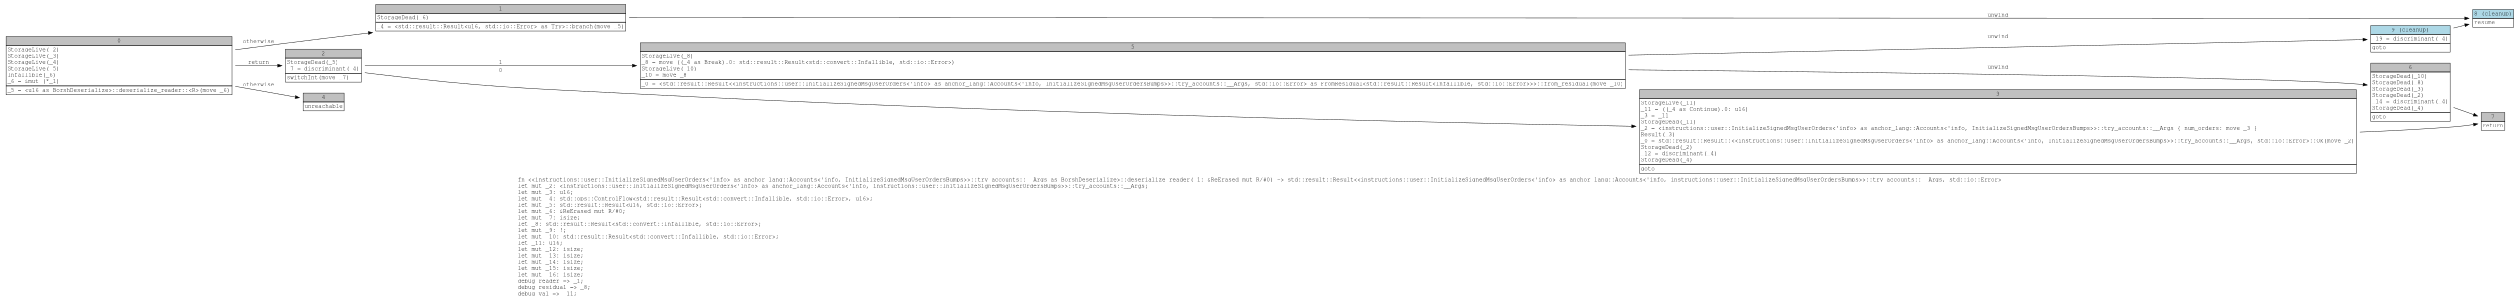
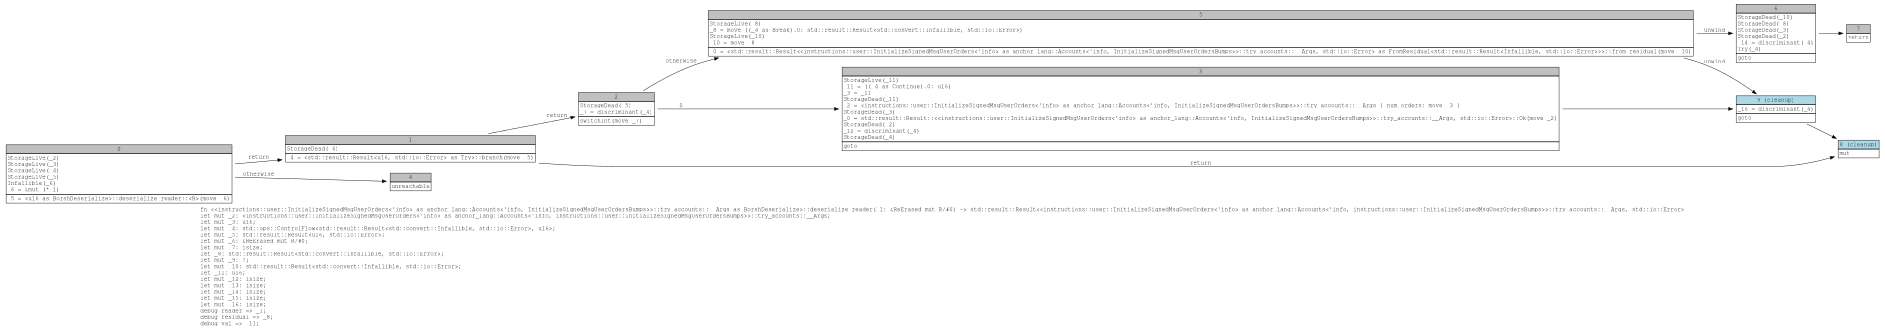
edge "1" -> "8 (cleanup)": label "unwind" -> "return"
node "8 (cleanup)": text "resume" -> "mut"
node "9 (cleanup)": text "_19 = discriminant(_4)" -> "_16 = discriminant(_4)"
edge "0" -> "1": label "otherwise" -> "return"
edge "2" -> "5": label "1" -> "otherwise"
edge "0" -> "2": now "1" -> "2"
node "6": text "StorageDead(_4)" -> "Try(_4)"
edge "3" -> "7": now "3" -> "9 (cleanup)"
node "3": text "Result(_3)" -> "StorageDead(_3)"
